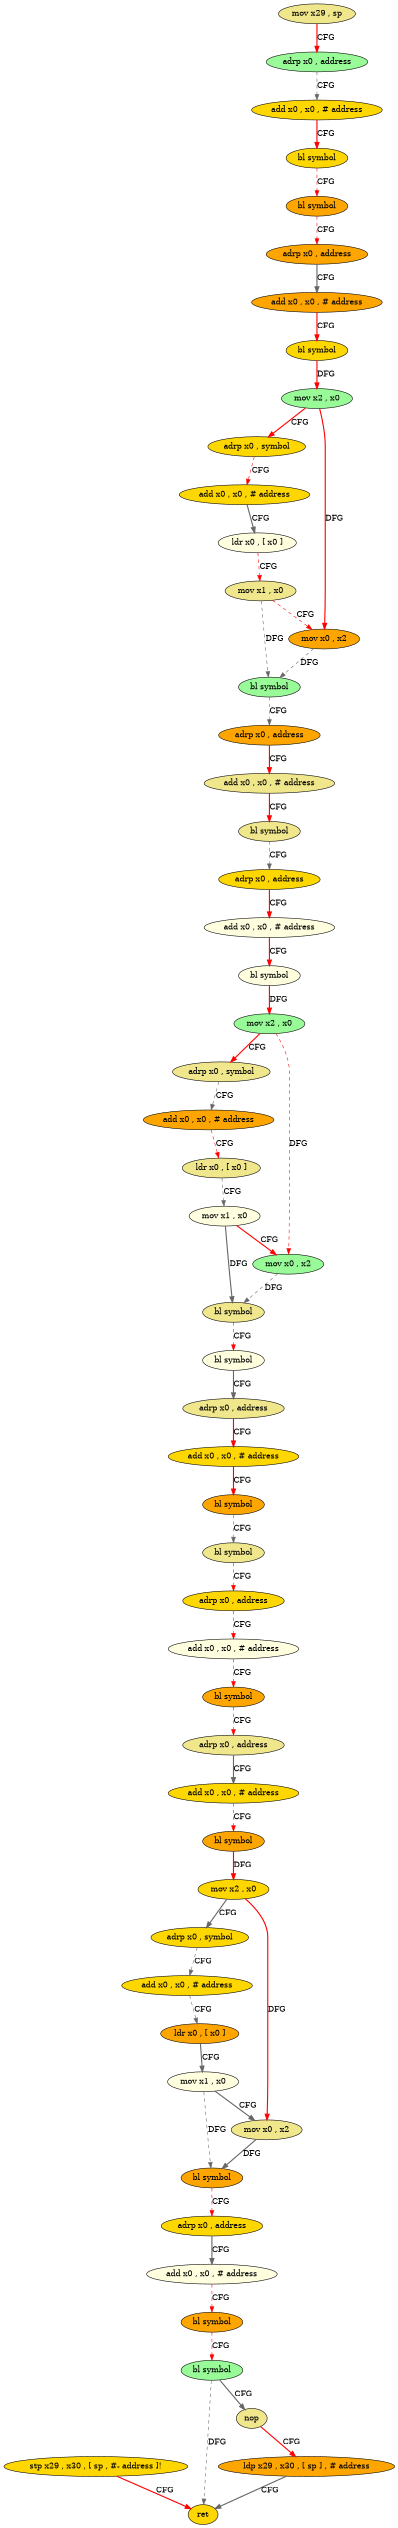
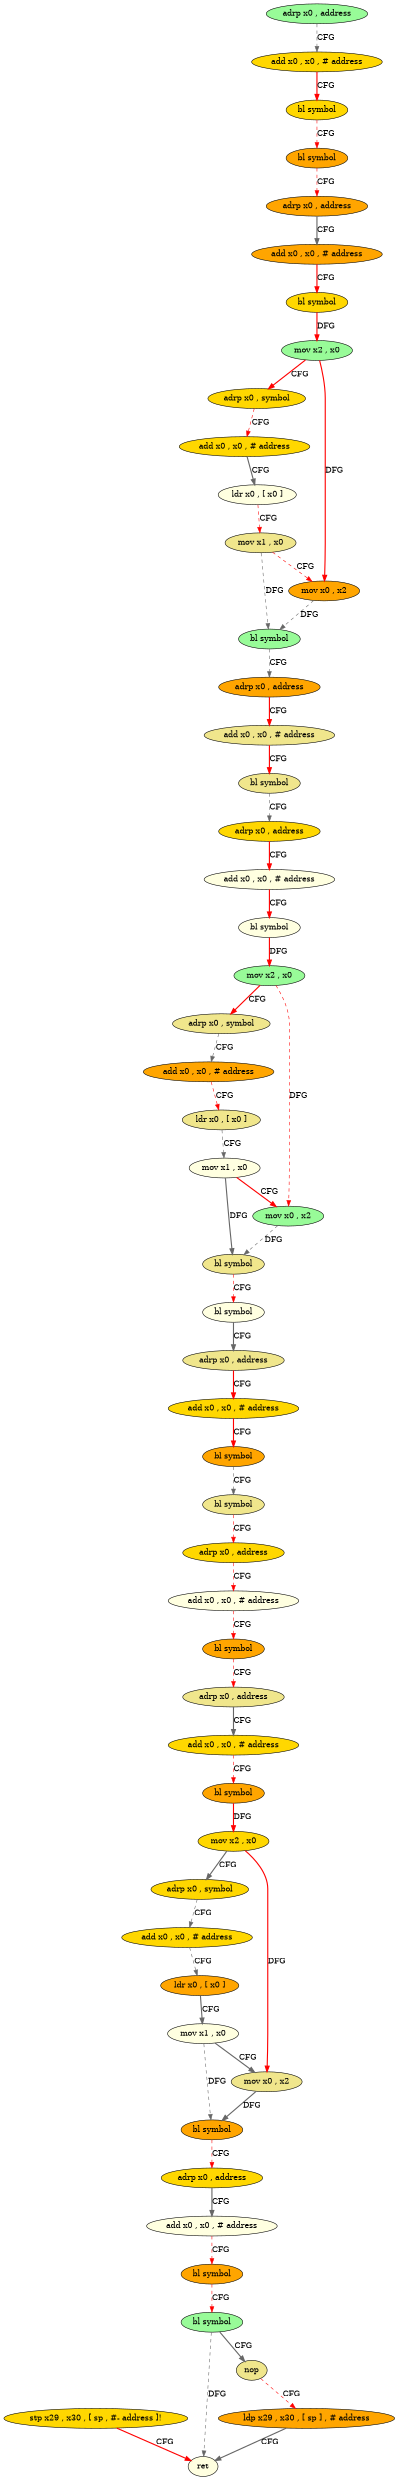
node "mov x29 , sp": removed
edge "nop" -> "ldp x29 , x30 , [ sp ] , # address": style bold -> dashed
node "ret": fillcolor gold -> lightyellow
